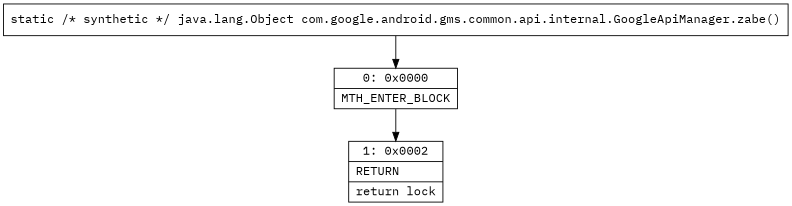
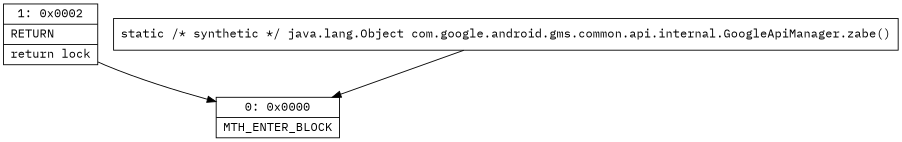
edge "0: 0x0000" -> "1: 0x0002": reversed
